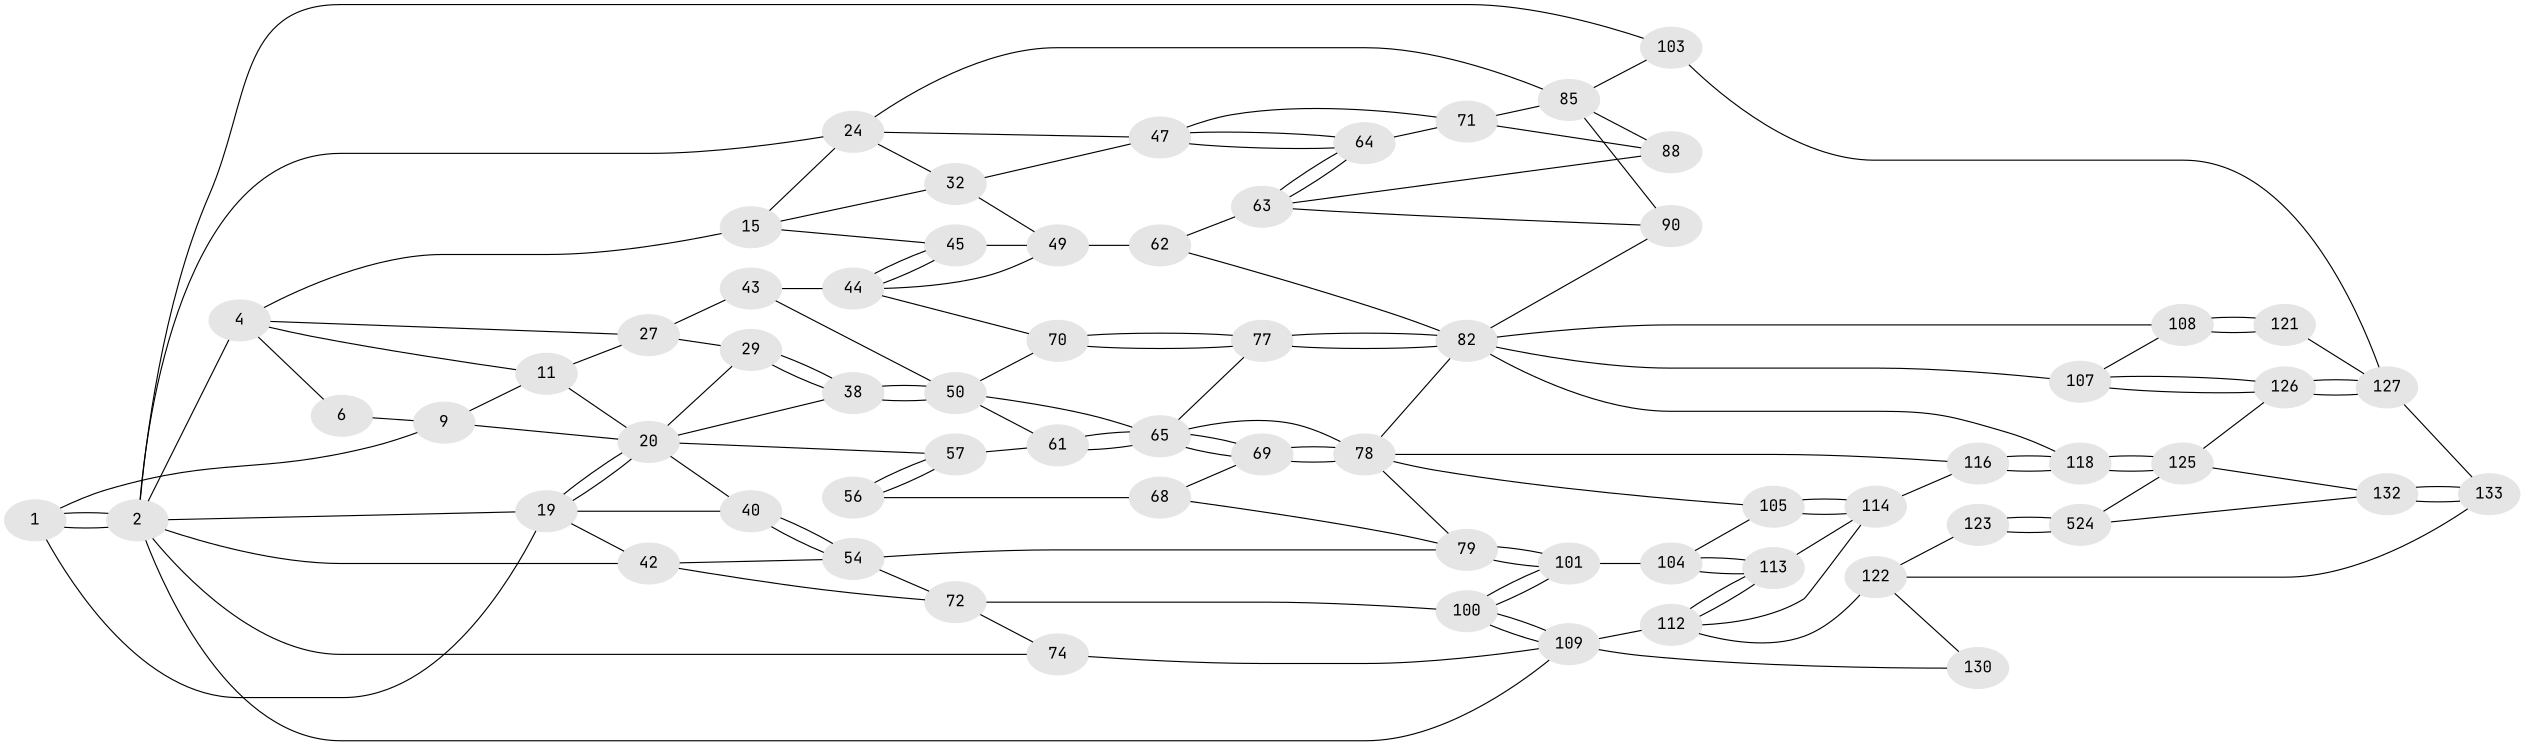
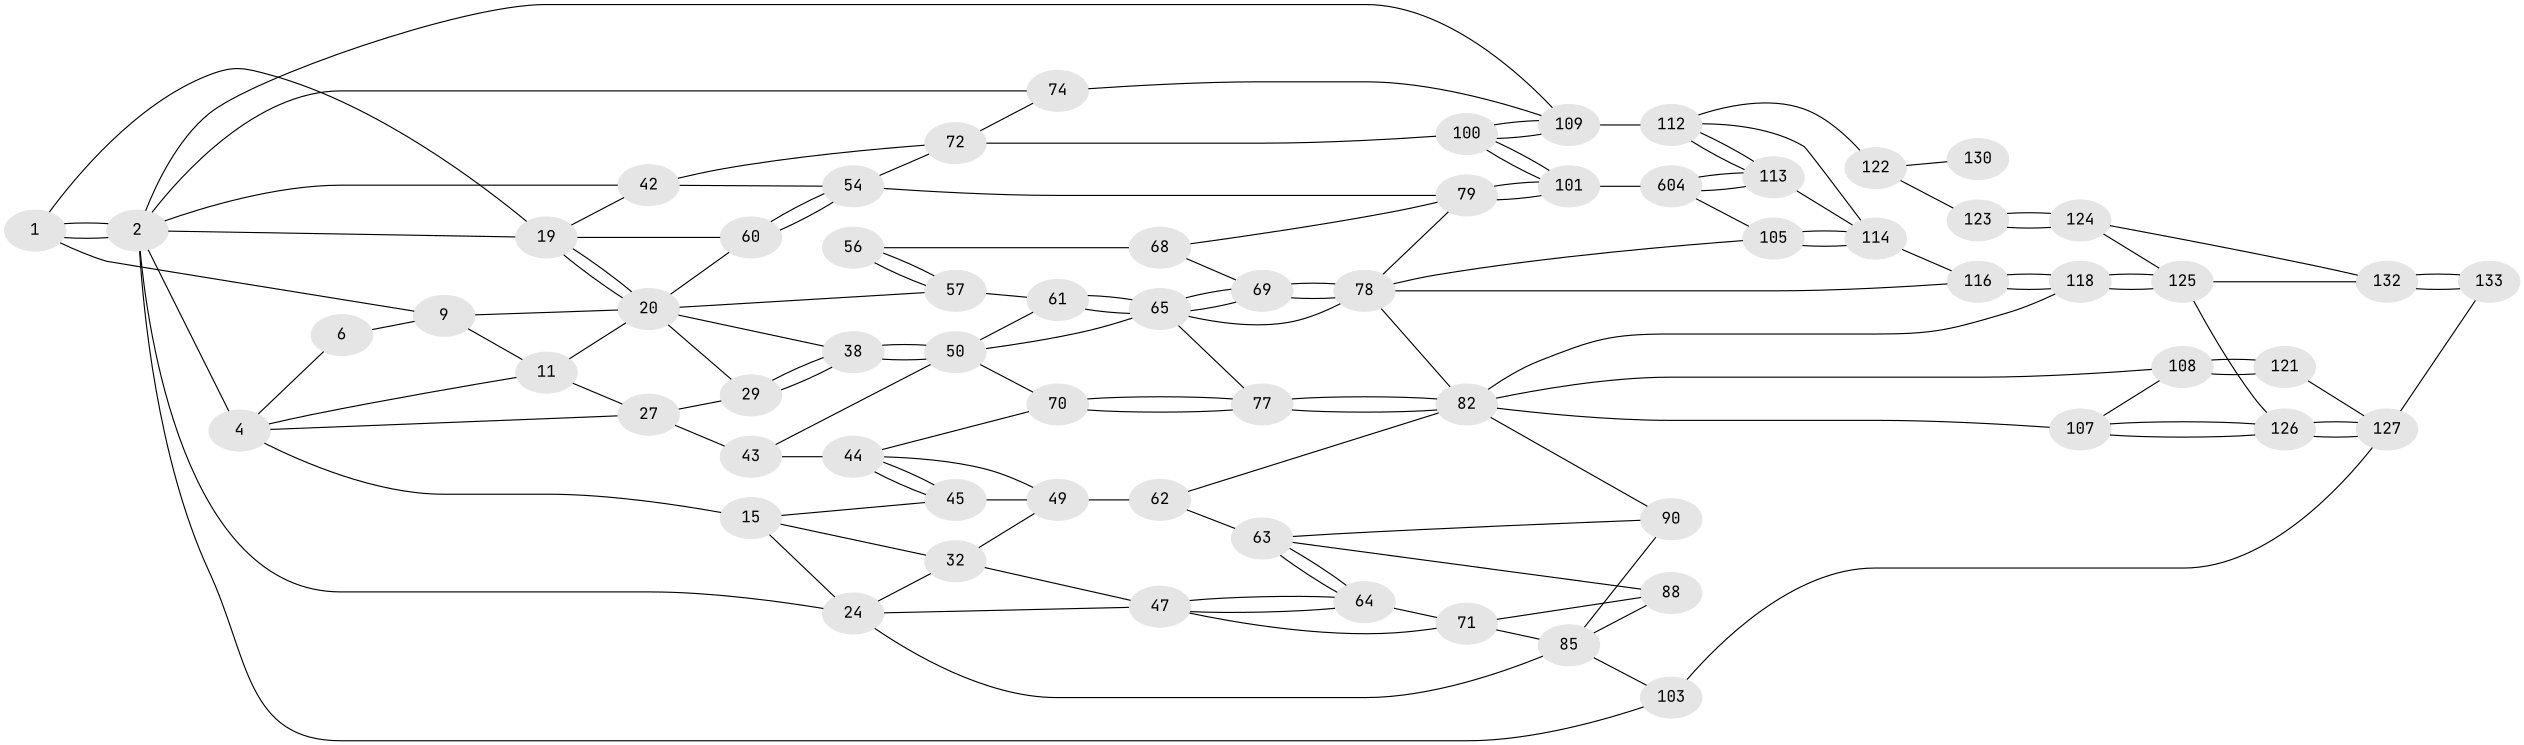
node "40": label "40" -> "60"
node "524": label "524" -> "124"
node "104": label "104" -> "604"
edge "133" -- "122": removed
edge "109" -- "130": removed
